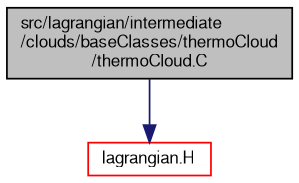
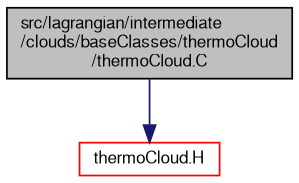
node "lagrangian.H": label "lagrangian.H" -> "thermoCloud.H"
